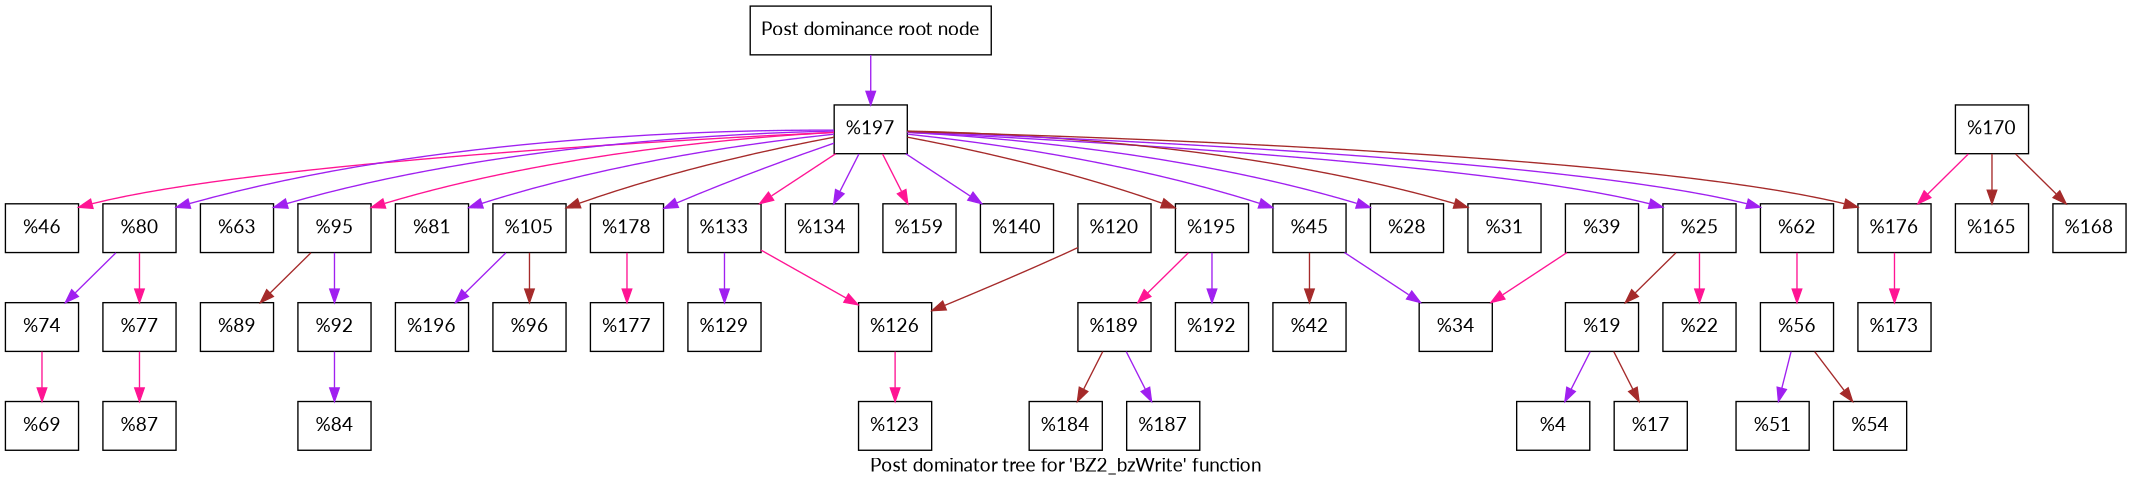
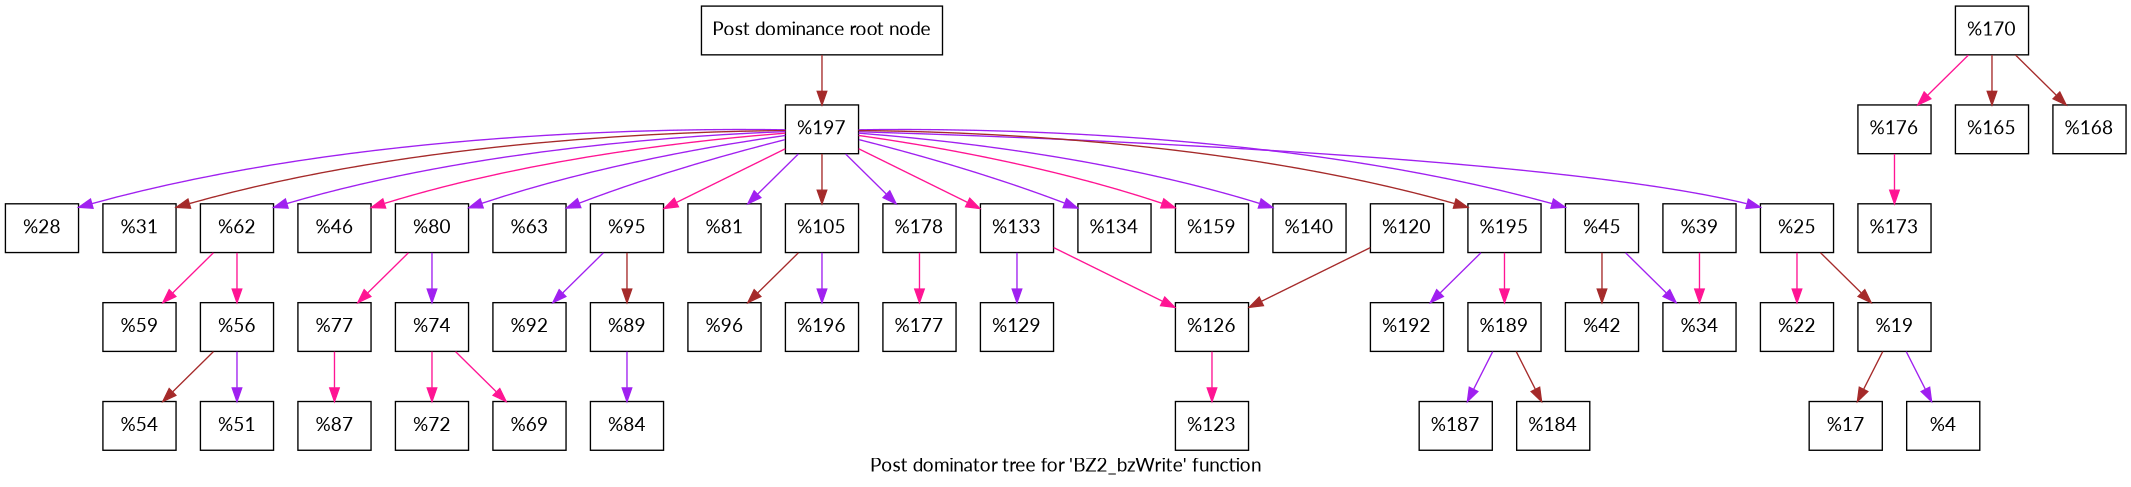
edge "Post dominance root node" -> "%197": color purple -> brown
edge "%197" -> "%176": removed
node "%59": added
edge "%92" -> "%84": now "%89" -> "%84"
node "%72": added
